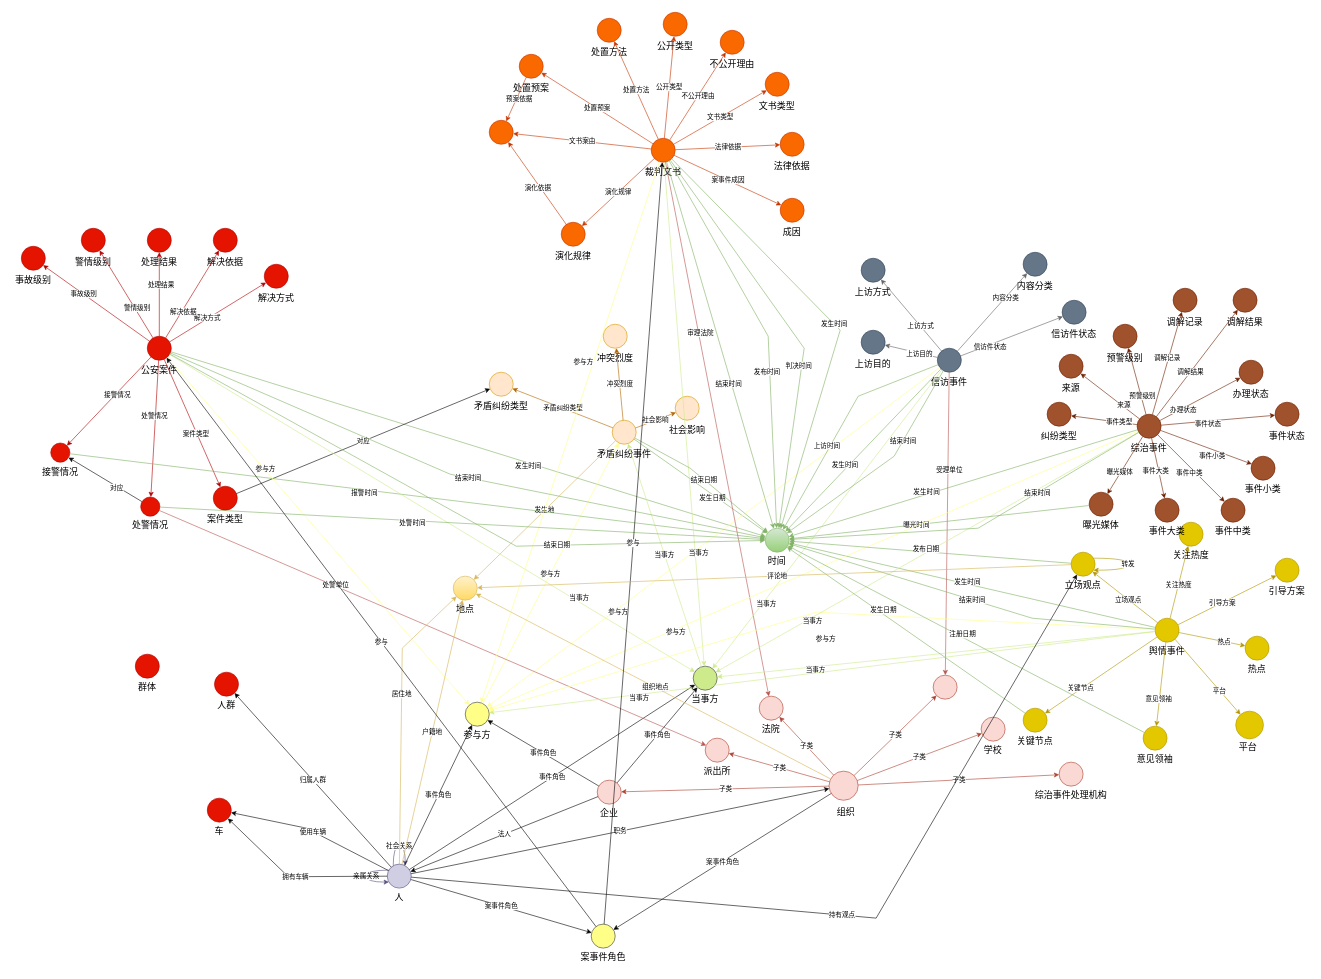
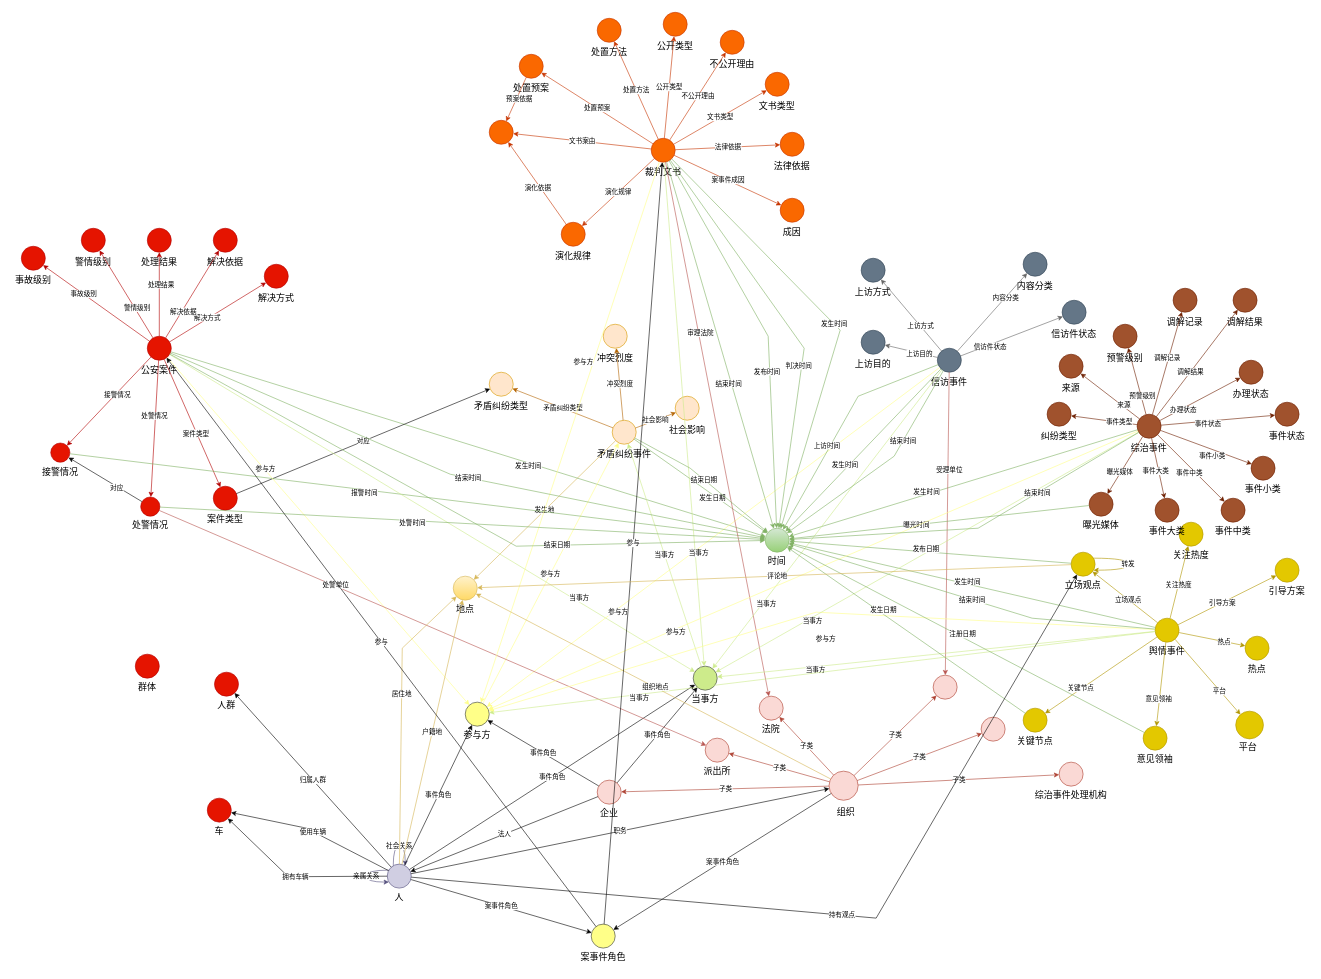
node "学校": removed
